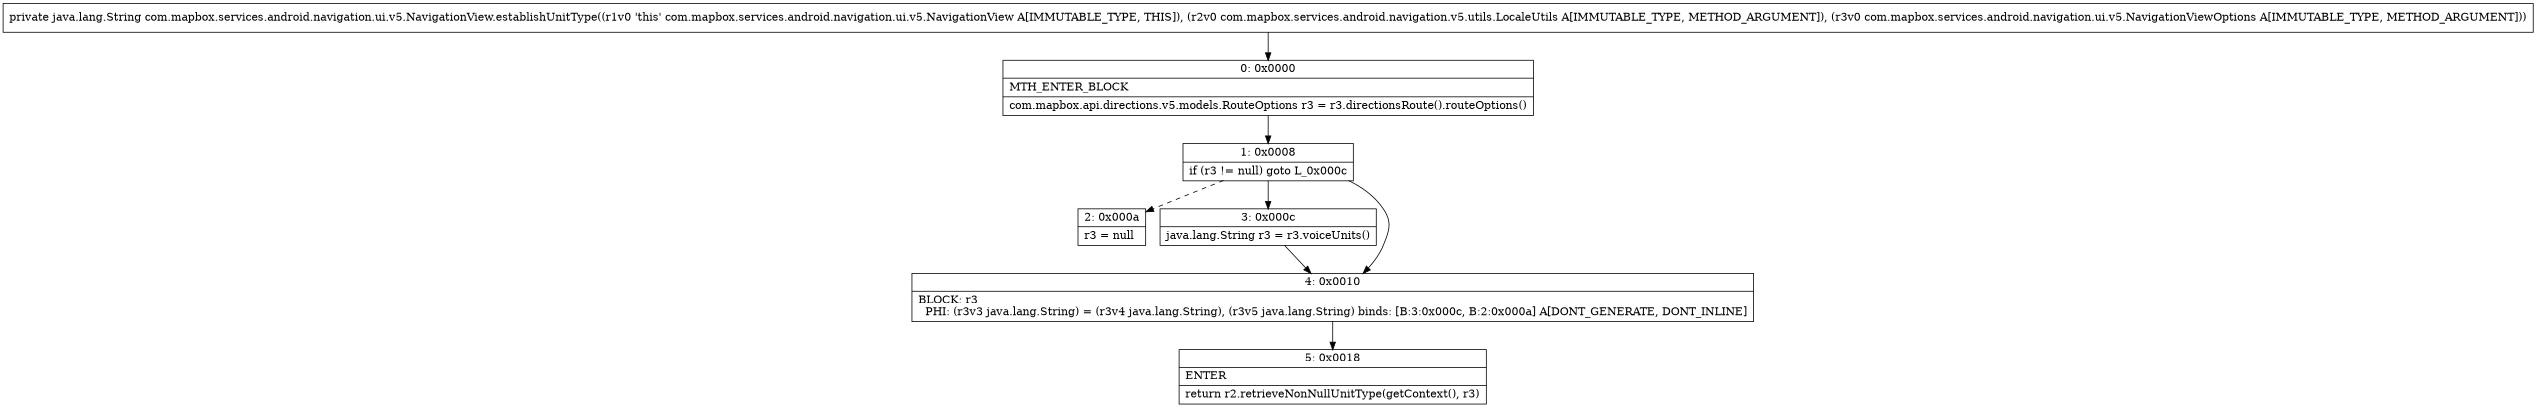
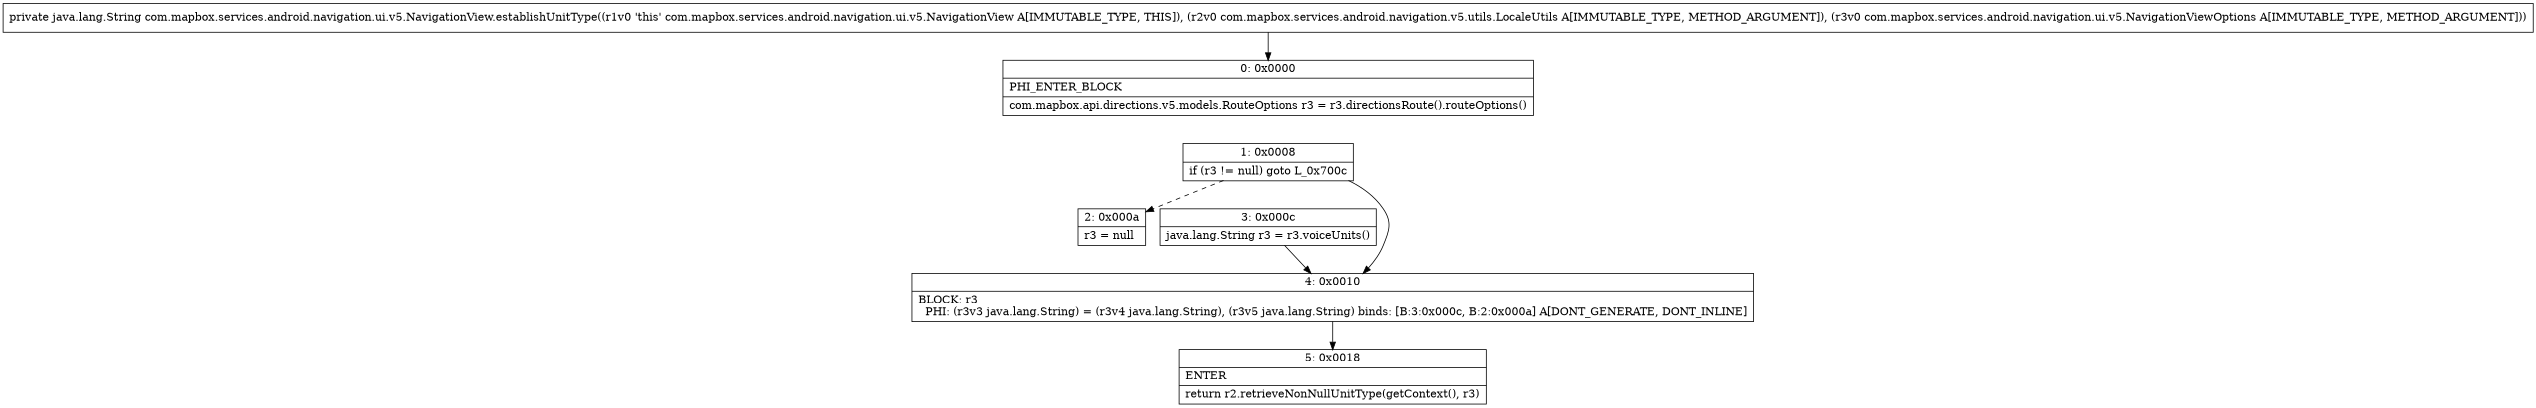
node "0: 0x0000": text "MTH_ENTER_BLOCK" -> "PHI_ENTER_BLOCK"
edge "0: 0x0000" -> "1: 0x0008": removed
node "1: 0x0008": text "if (r3 != null) goto L_0x000c" -> "if (r3 != null) goto L_0x700c"
edge "1: 0x0008" -> "3: 0x000c": removed
